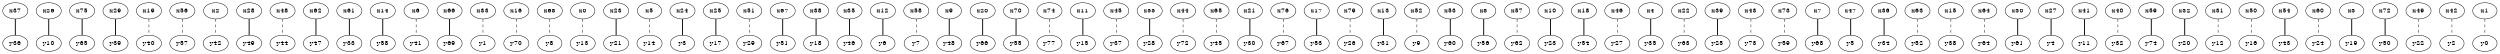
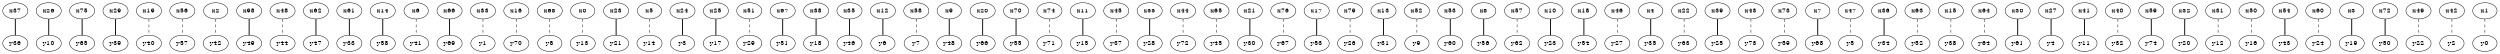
node "x28": label "x28" -> "x98"
edge "x47" -- "y5": style bold -> dashed
node "y77": label "y77" -> "y71"
